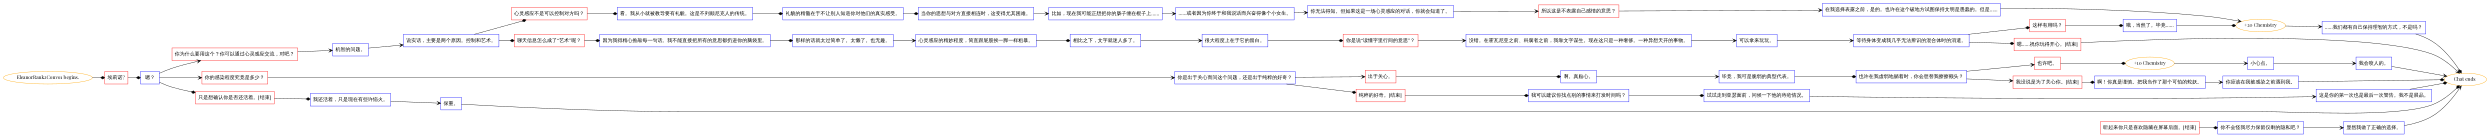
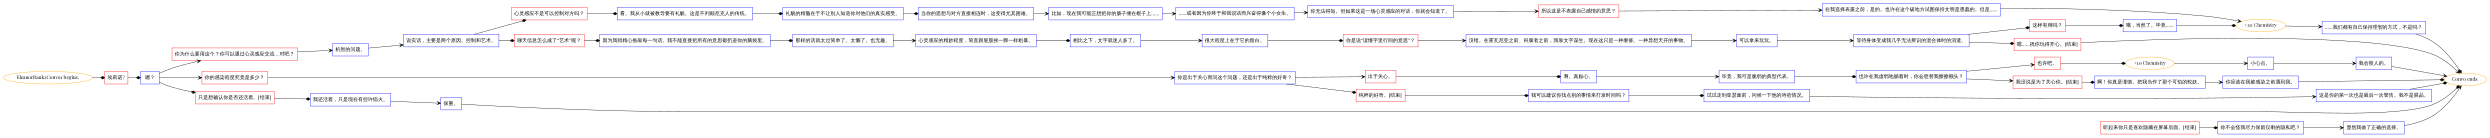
node "Chat ends.": label "Chat ends." -> "Convo ends."
